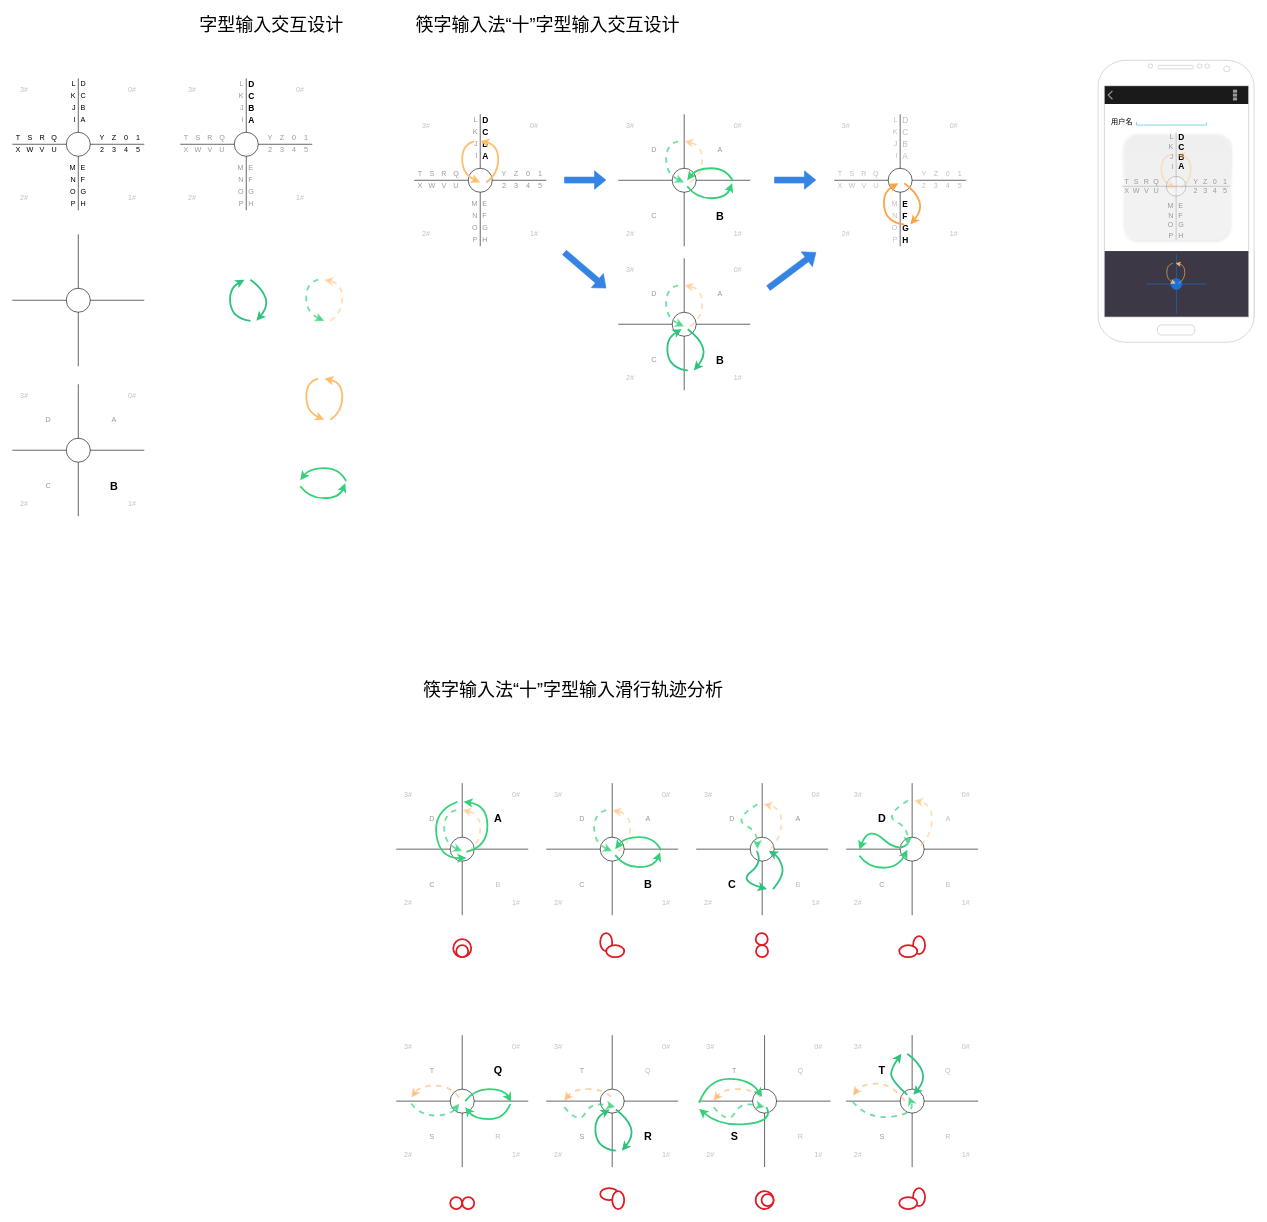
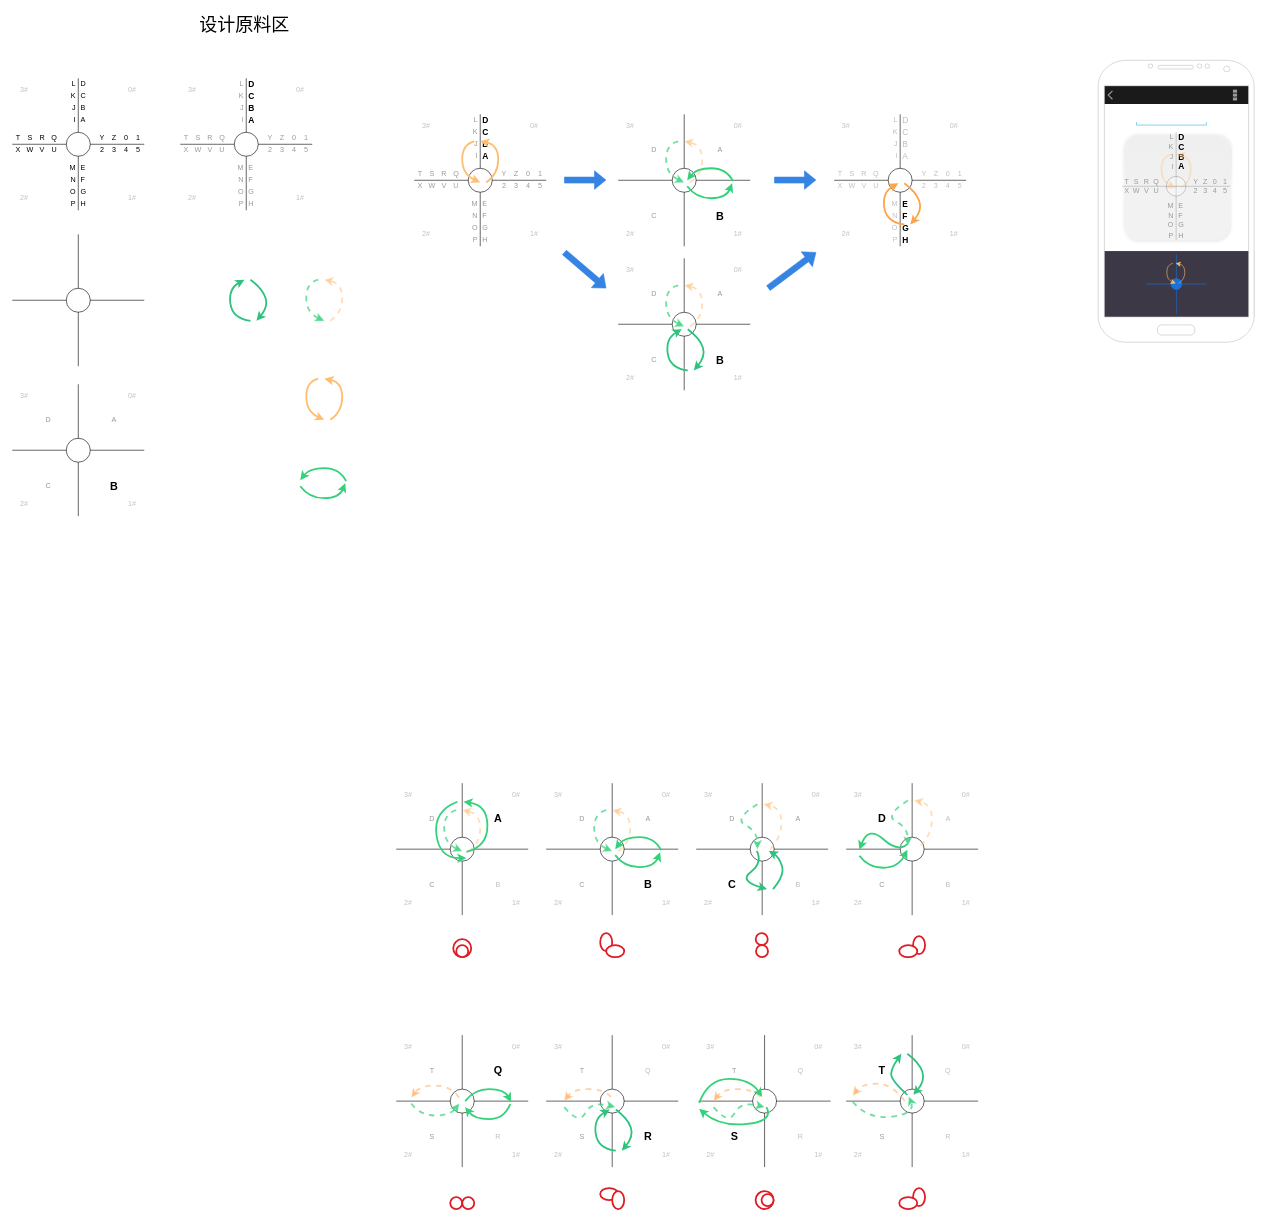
node "字型输入交互设计": label "字型输入交互设计" -> "设计原料区"
node "筷字输入法“十”字型输入交互设计": removed
node "用户名": removed
node "筷字输入法“十”字型输入滑行轨迹分析": removed
